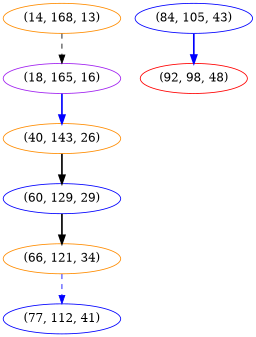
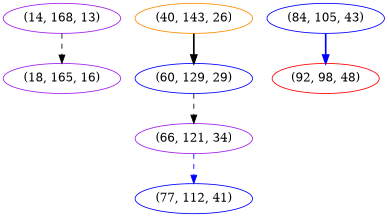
node "(14, 168, 13)": color darkorange -> purple
edge "(18, 165, 16)" -> "(40, 143, 26)": removed
edge "(60, 129, 29)" -> "(66, 121, 34)": style bold -> dashed
node "(66, 121, 34)": color darkorange -> purple
